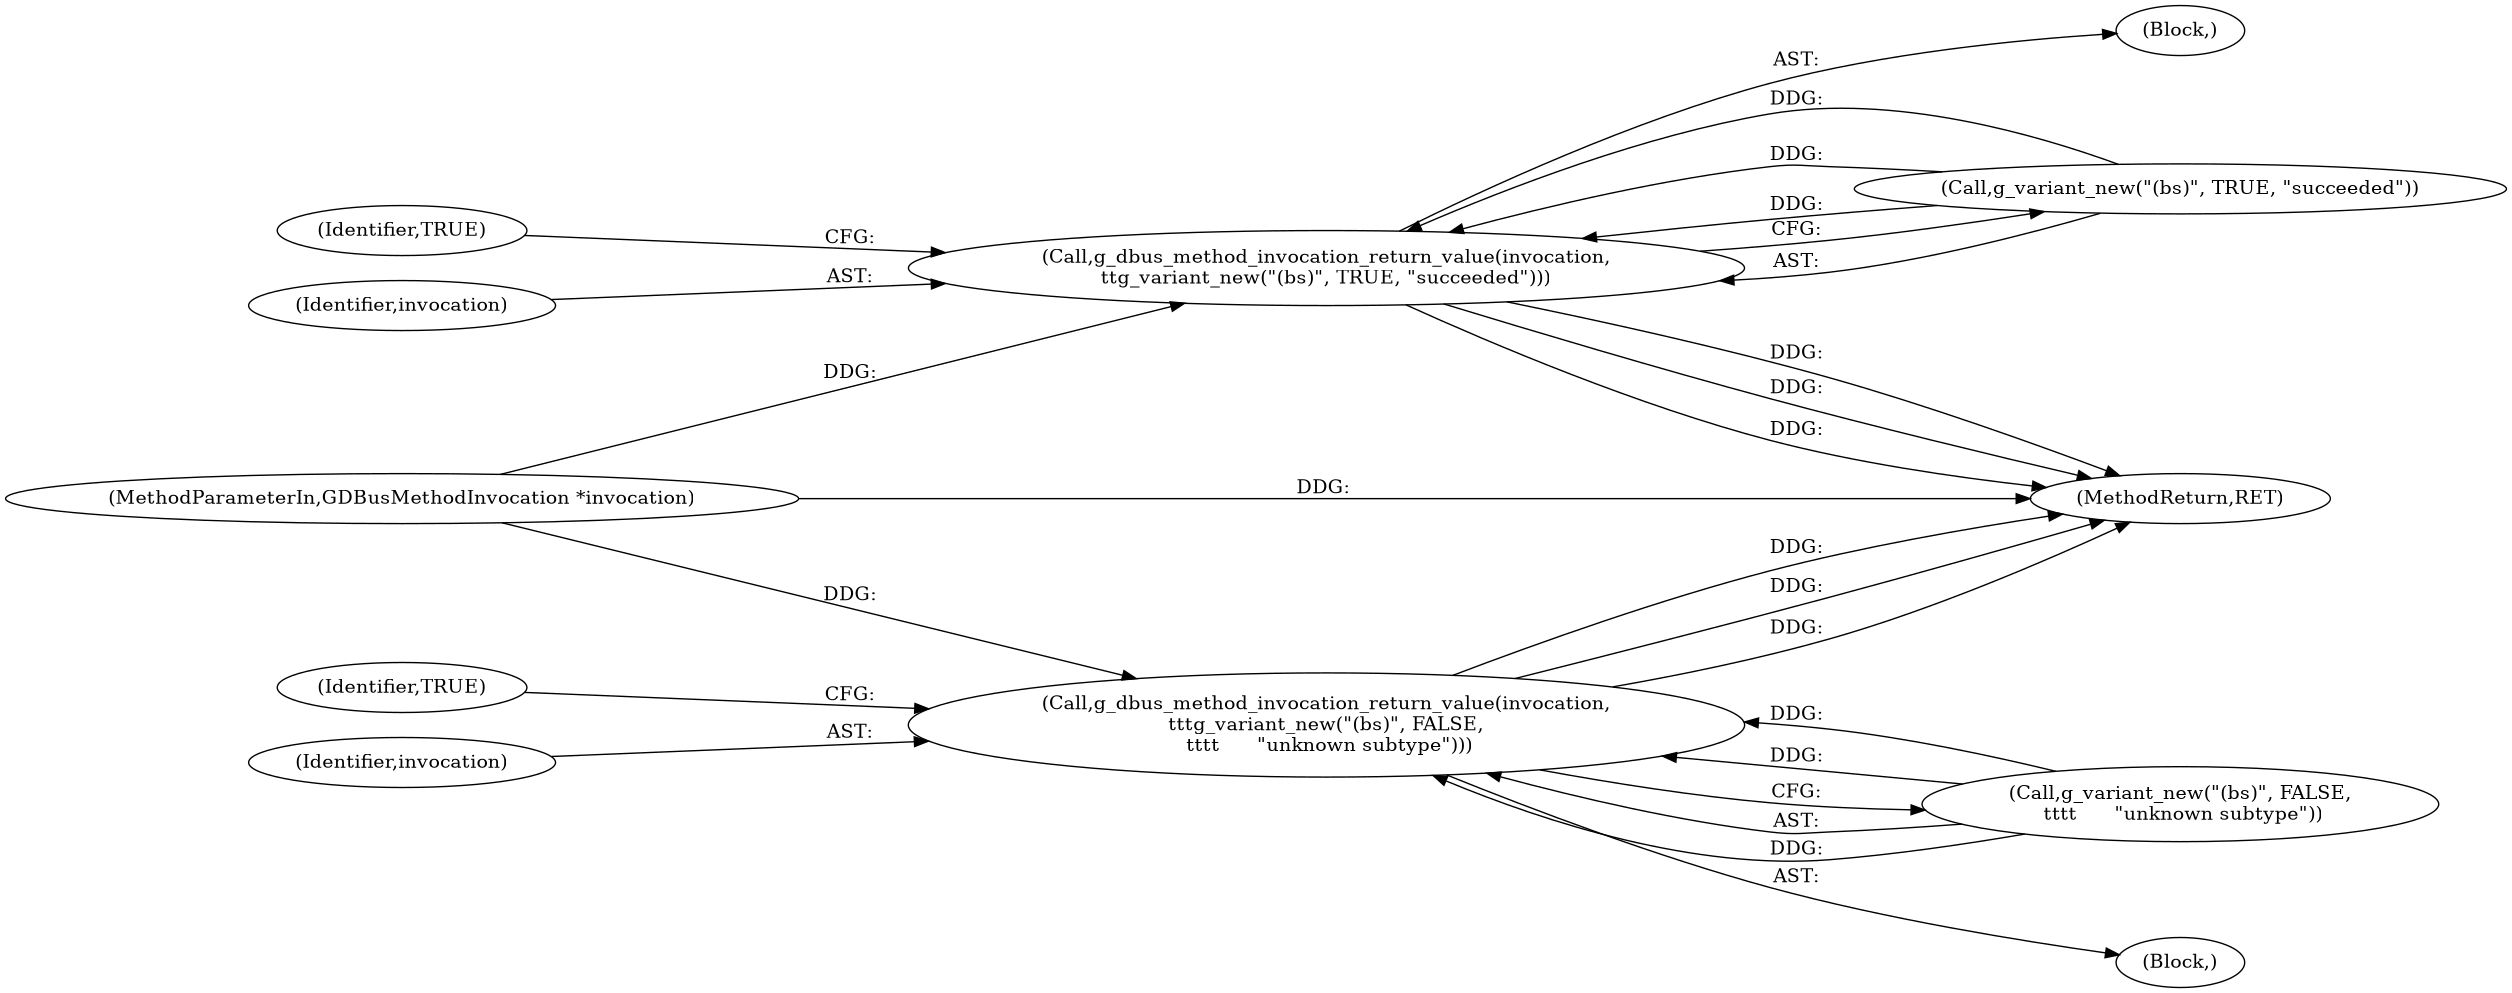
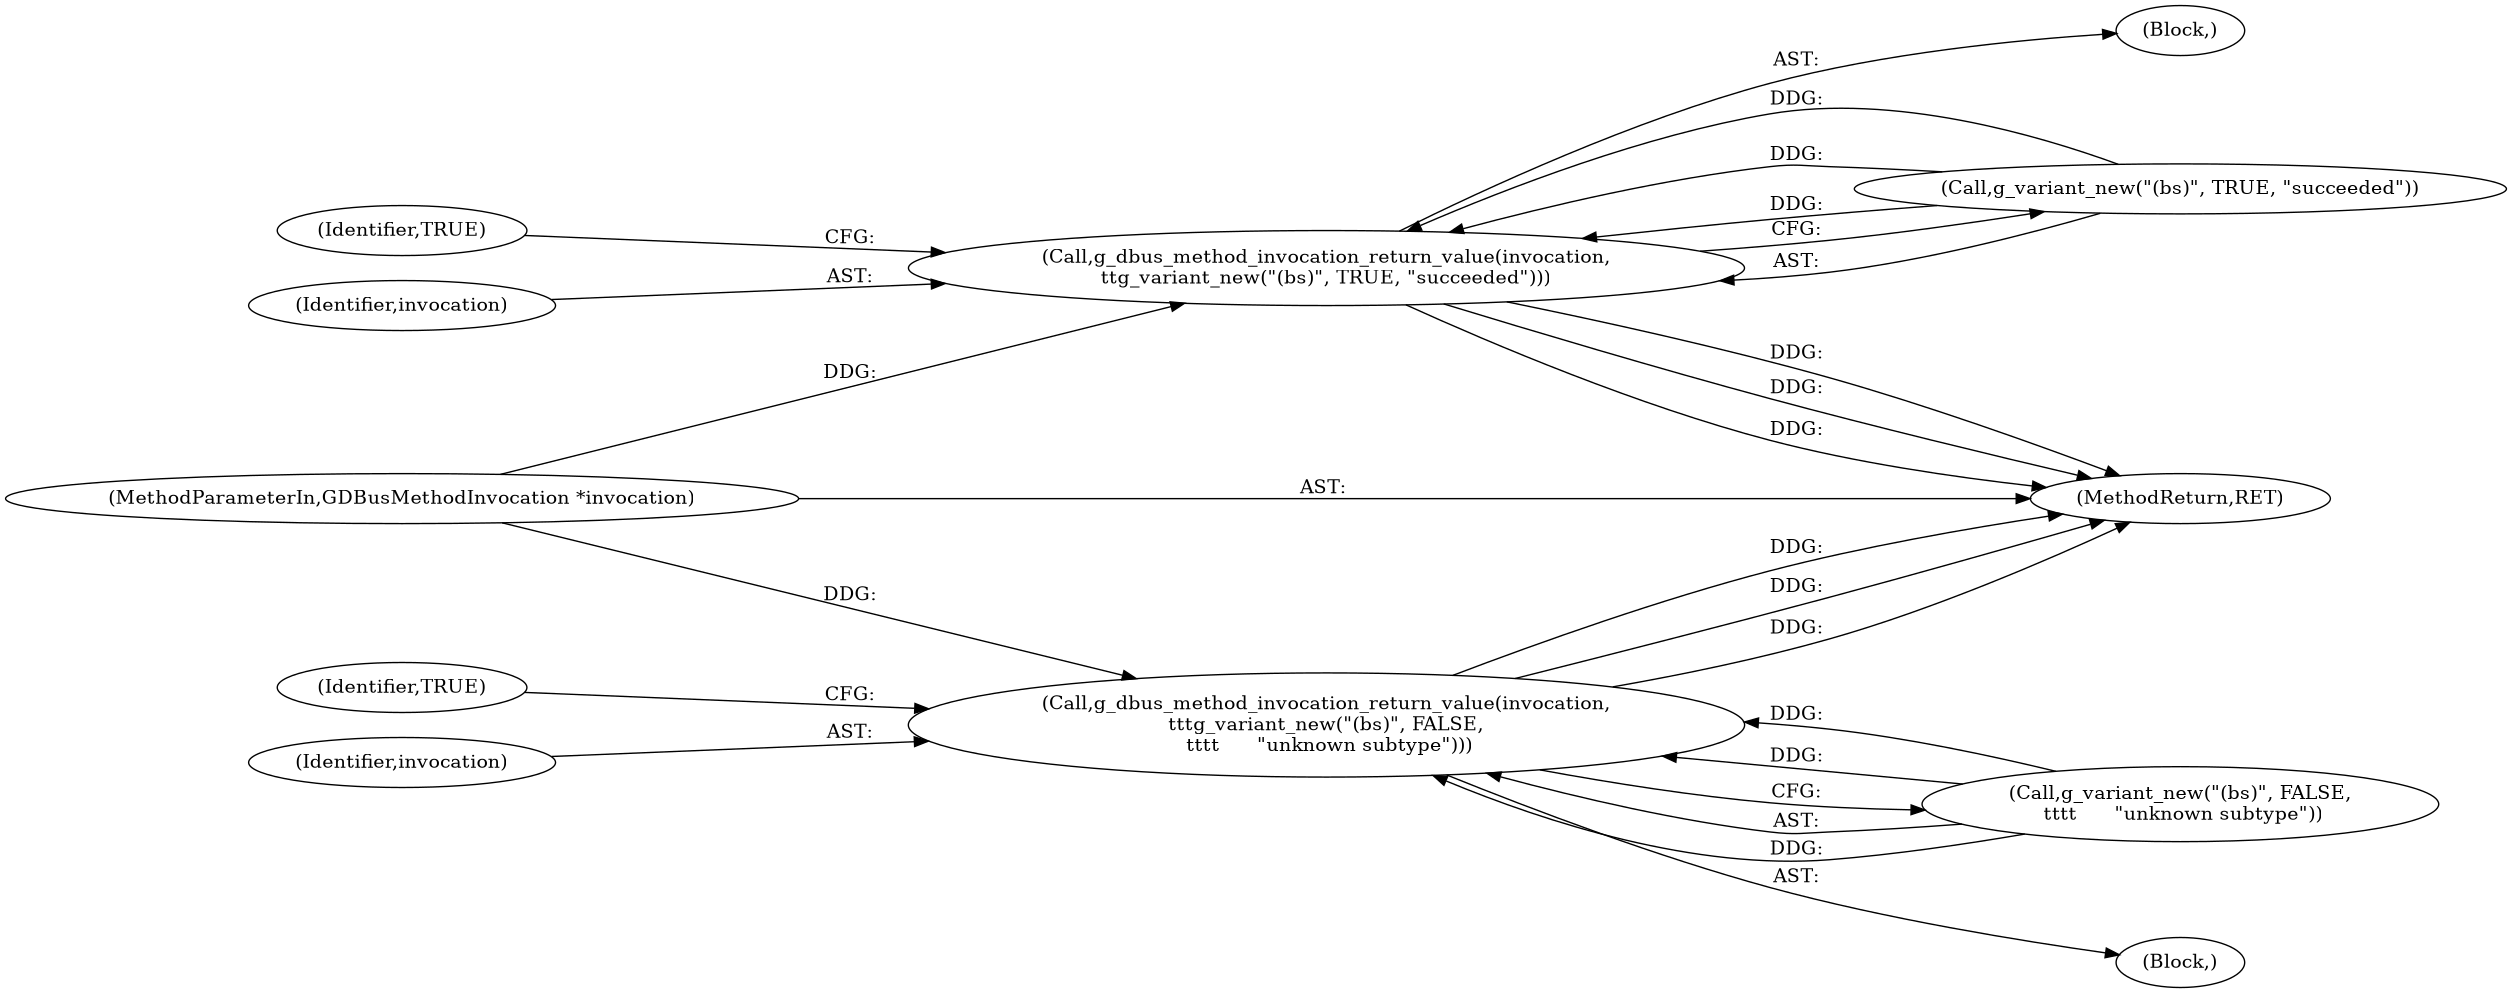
edge "(MethodParameterIn,GDBusMethodInvocation *invocation)" -> "(MethodReturn,RET)": label "DDG: " -> "AST: "
